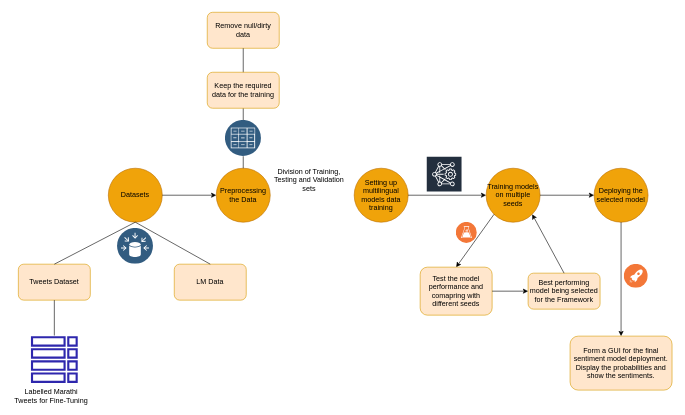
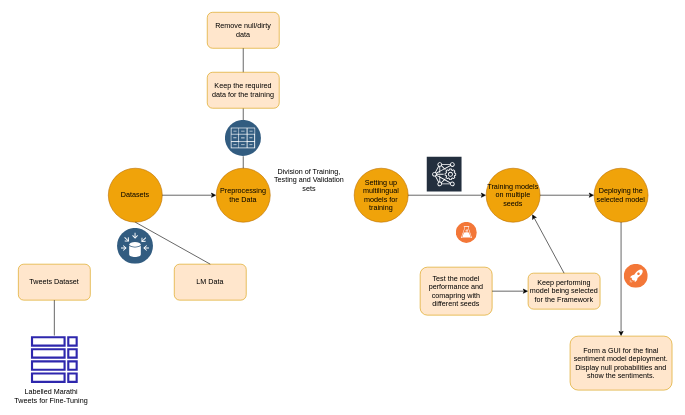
node "Setting up multilingual models data training": label "Setting up multilingual models data training" -> "Setting up multilingual models for training"
edge "Training models on multiple seeds" -> "Test the model performance and comapring with different seeds": removed
edge "Datasets" -- "Tweets Dataset": removed
node "Best performing model being selected for the Framework": label "Best performing model being selected for the Framework" -> "Keep performing model being selected for the Framework"
node "Form a GUI for the final sentiment model deployment. Display the probabilities and show the sentiments.": label "Form a GUI for the final sentiment model deployment. Display the probabilities and show the sentiments." -> "Form a GUI for the final sentiment model deployment. Display null probabilities and show the sentiments."
